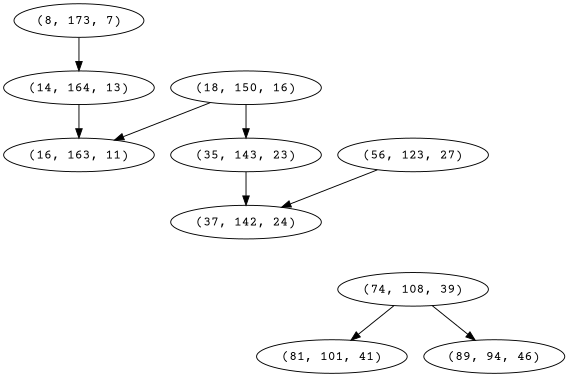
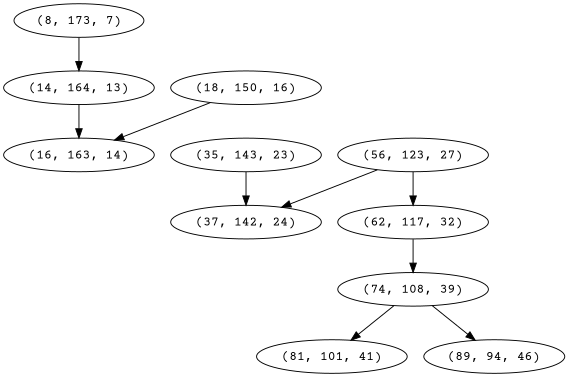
edge "(18, 150, 16)" -> "(35, 143, 23)": removed
node "(16, 163, 11)": label "(16, 163, 11)" -> "(16, 163, 14)"
node "(62, 117, 32)": added
